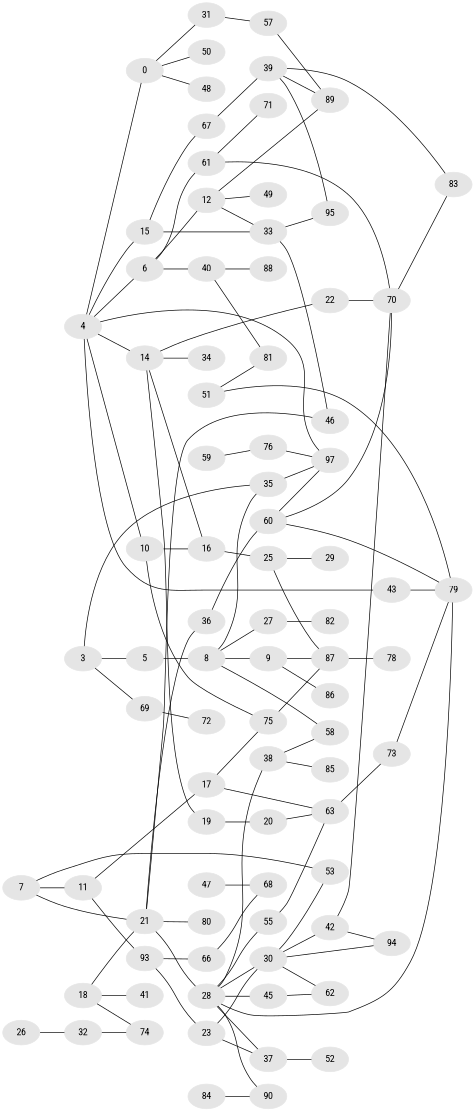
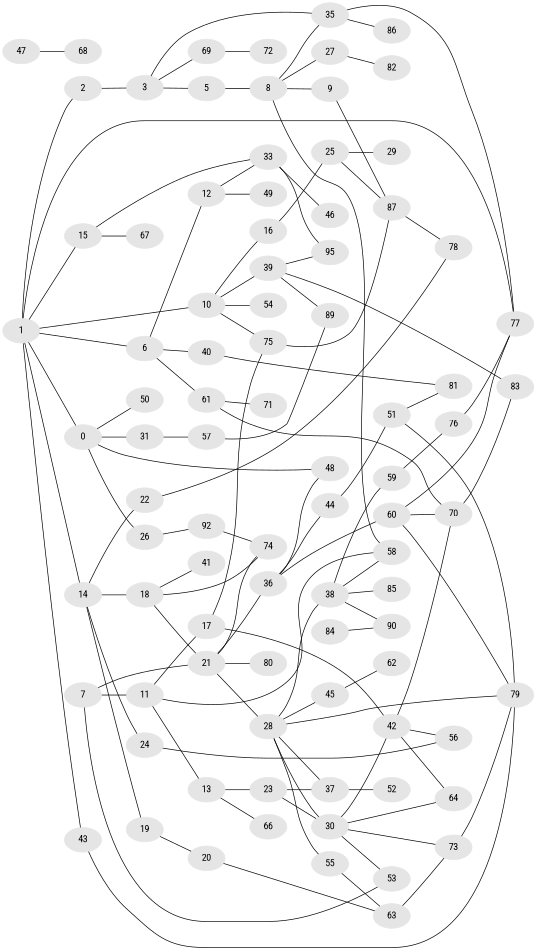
node "2": added
edge "39" -- "67": now "39" -- "10"
edge "89" -- "12": removed
node "88": removed
edge "22" -- "70": now "22" -- "78"
node "54": added
node "4": label "4" -> "1"
node "34": label "34" -> "24"
edge "14" -- "16": now "14" -- "18"
node "97": label "97" -> "77"
edge "0" -- "26": added
node "44": added
edge "48" -- "36": added
edge "59" -- "38": added
edge "46" -- "21": now "74" -- "21"
edge "9" -- "86": now "35" -- "86"
edge "58" -- "11": added
node "56": added
edge "17" -- "63": now "17" -- "42"
edge "68" -- "66": removed
node "94": label "94" -> "64"
node "93": label "93" -> "13"
edge "30" -- "62": now "30" -- "73"
node "32": label "32" -> "92"
edge "28" -- "90": now "38" -- "90"
